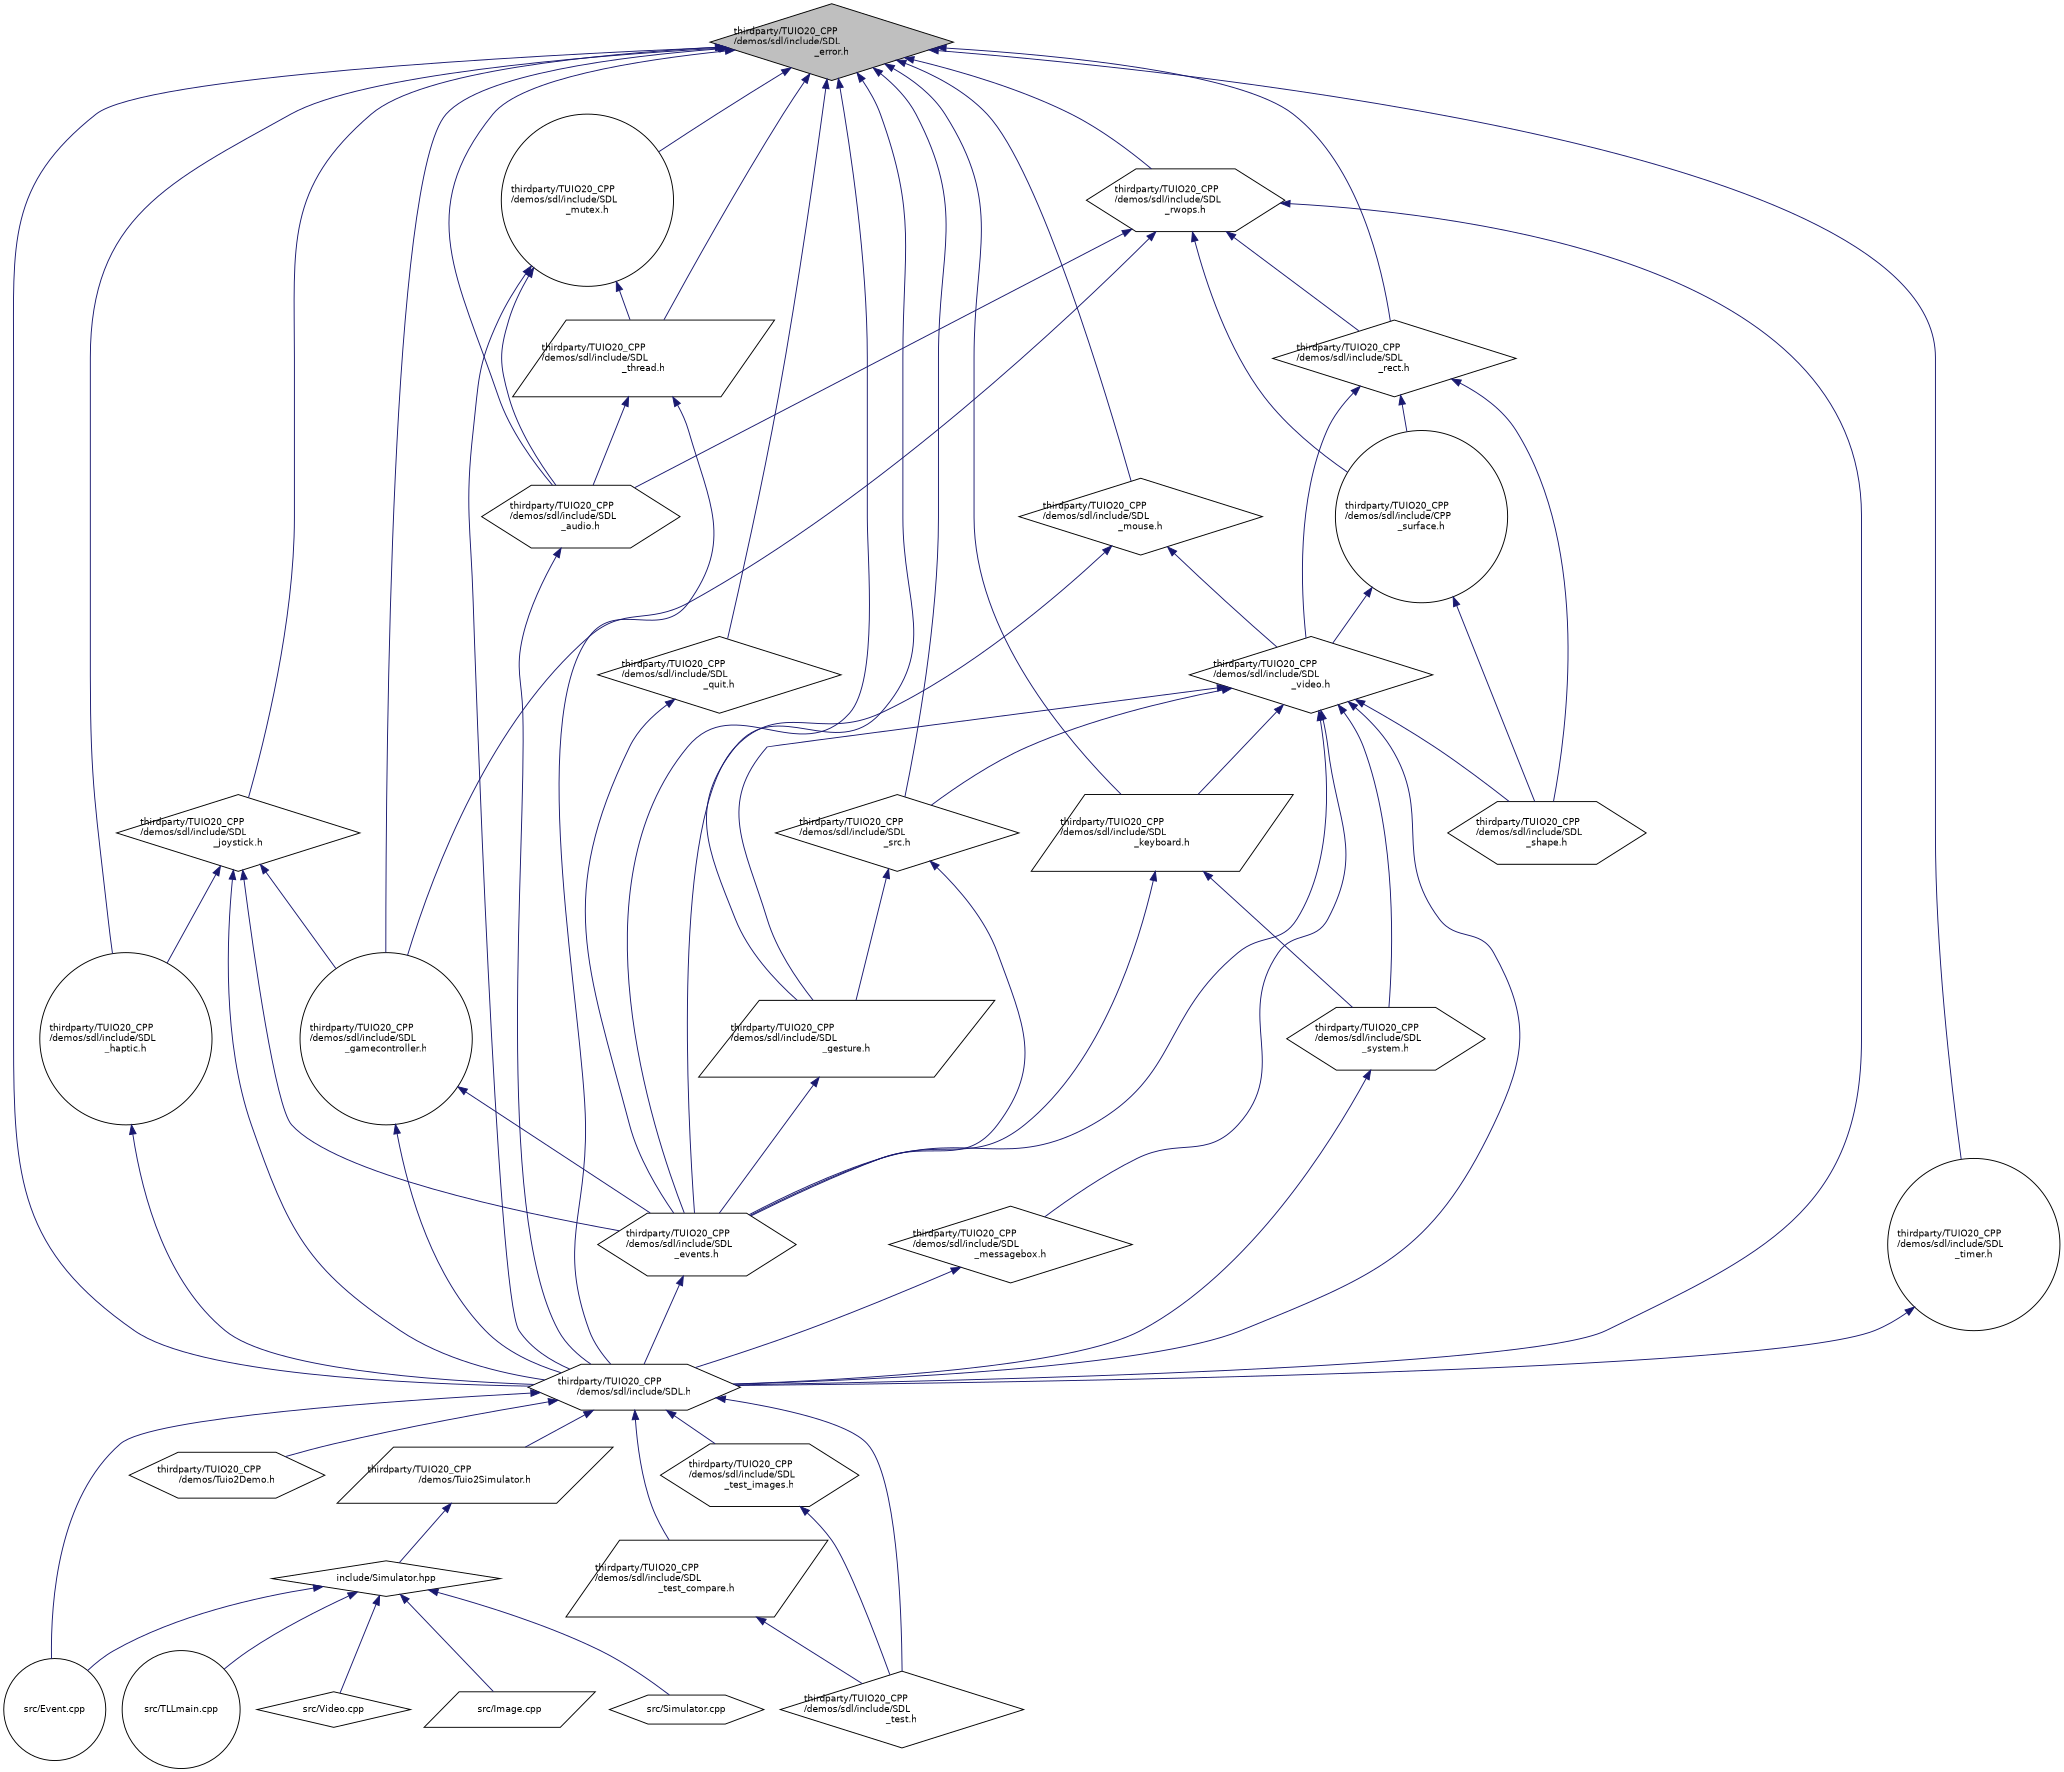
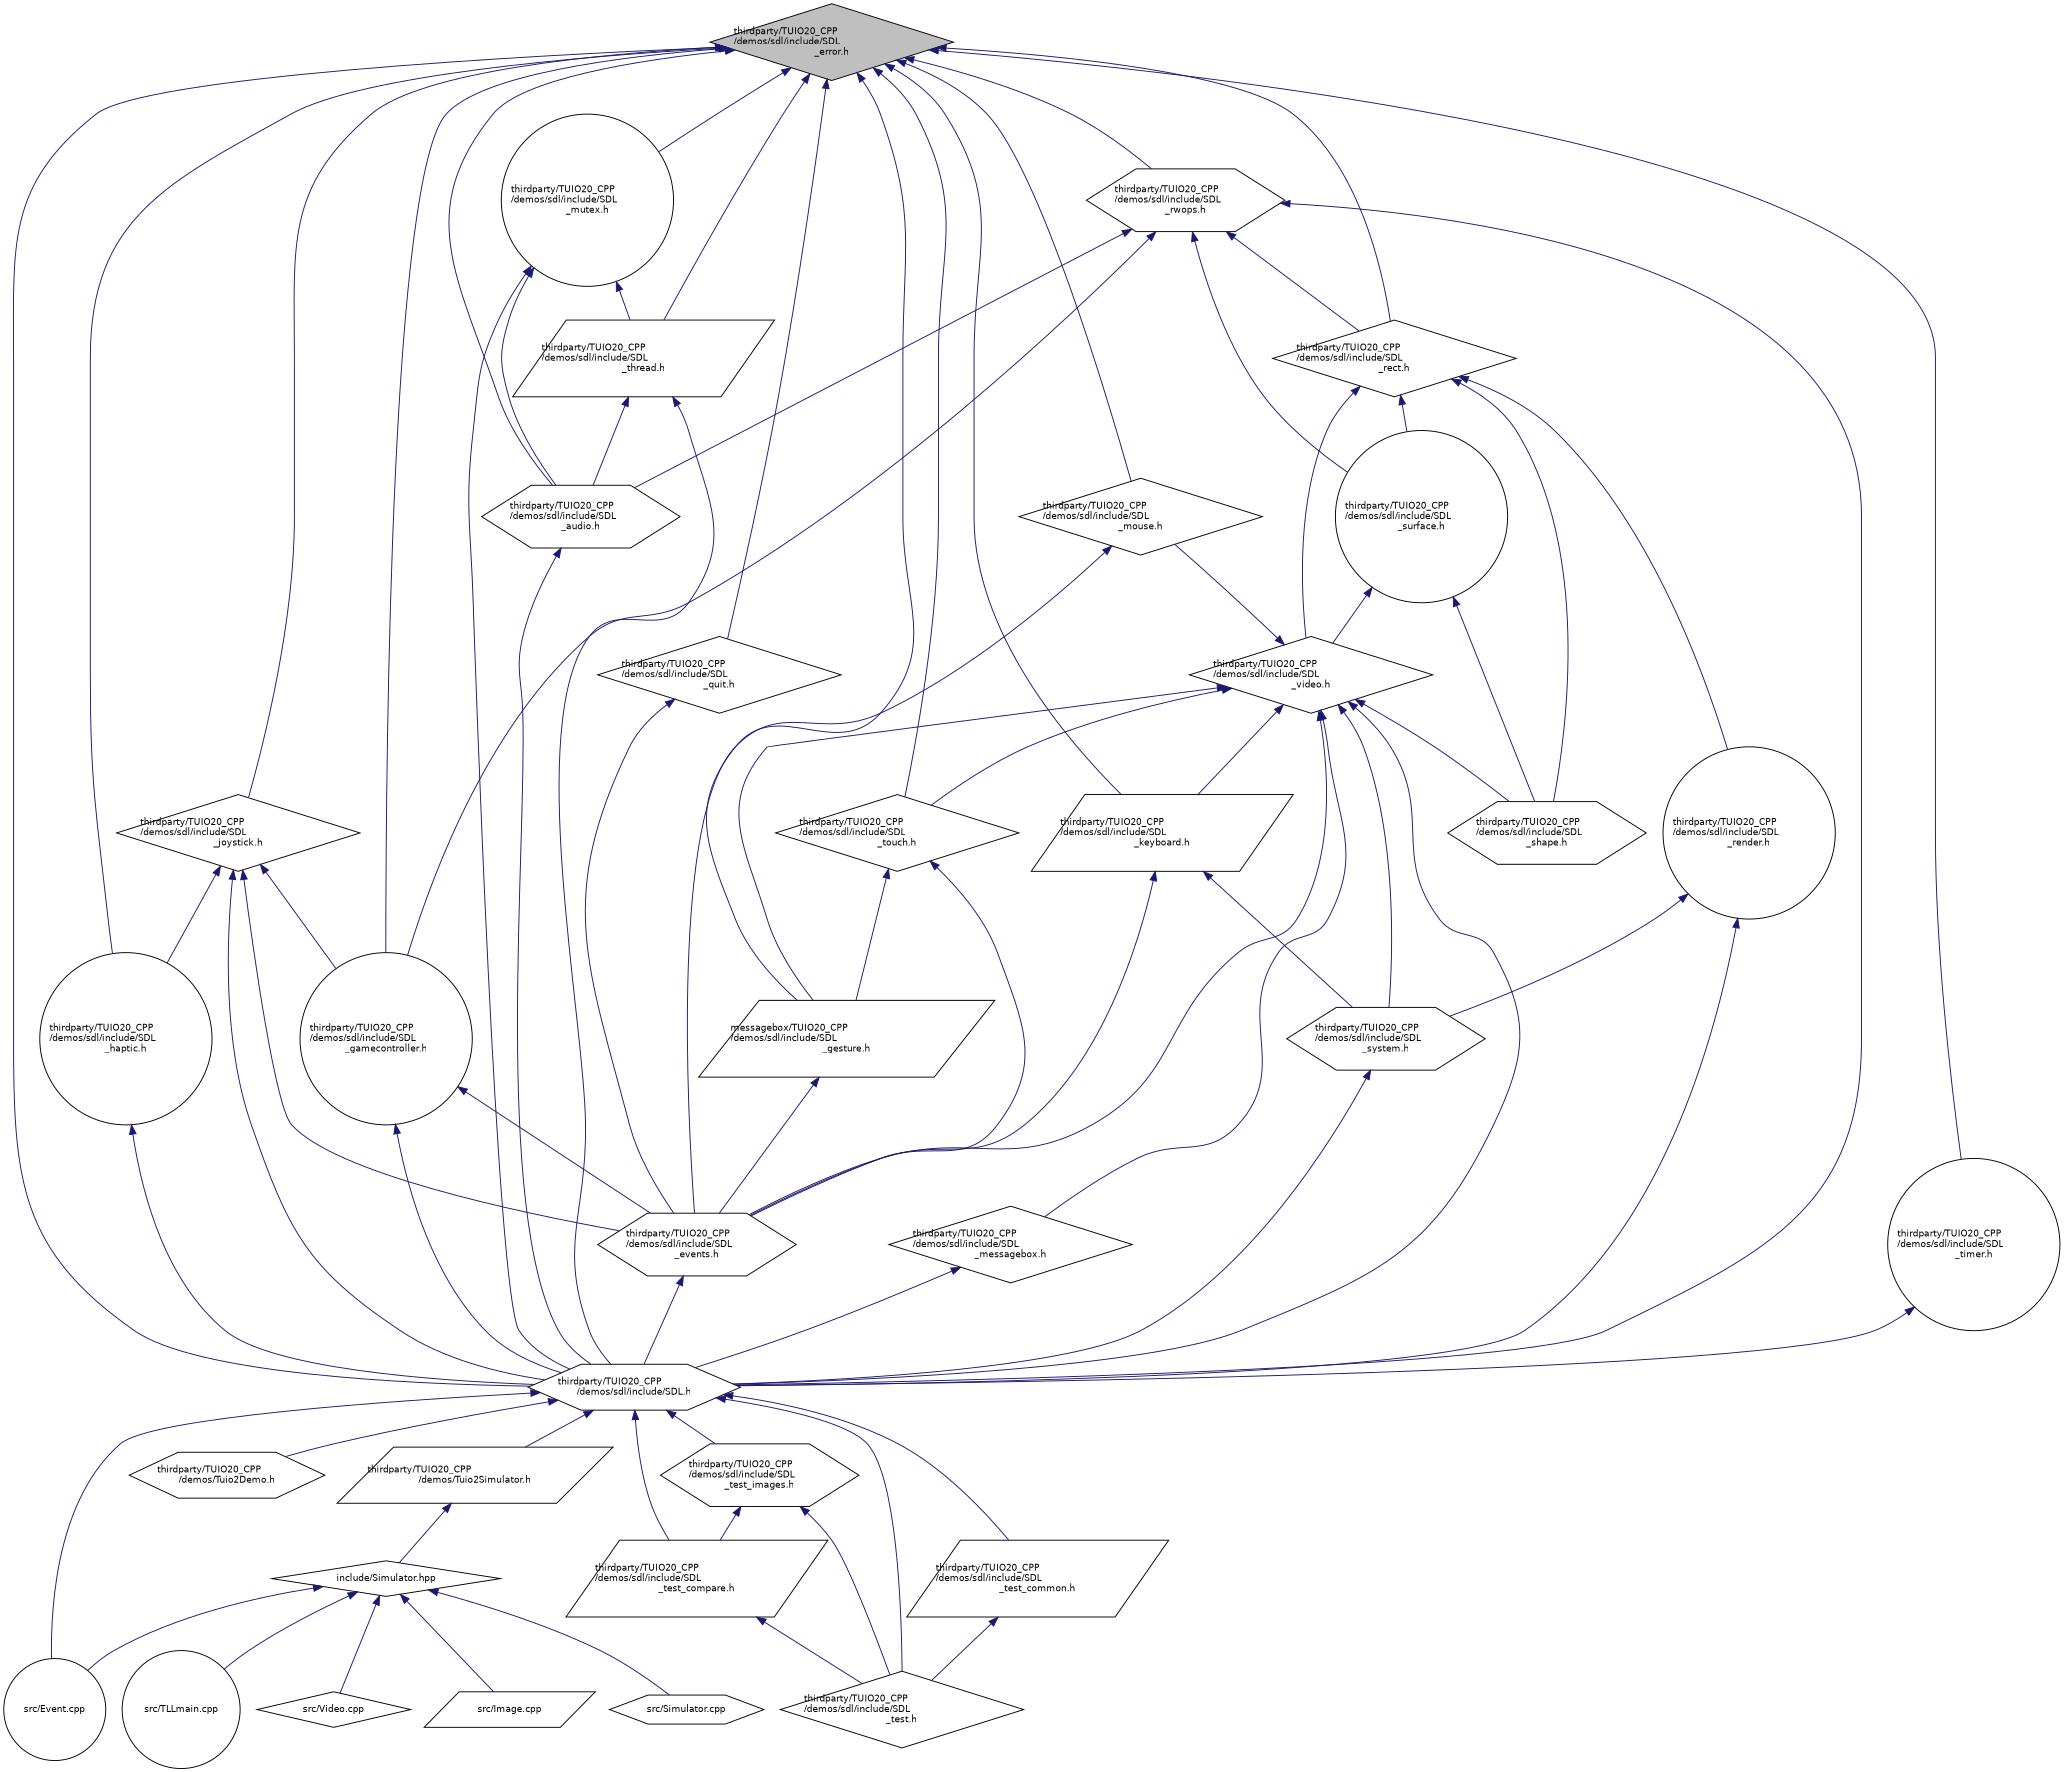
node "thirdparty/TUIO20_CPP /demos/sdl/include/CPP _surface.h": label "thirdparty/TUIO20_CPP /demos/sdl/include/CPP _surface.h" -> "thirdparty/TUIO20_CPP /demos/sdl/include/SDL _surface.h"
edge "thirdparty/TUIO20_CPP /demos/sdl/include/SDL _video.h" -> "thirdparty/TUIO20_CPP /demos/sdl/include/SDL _mouse.h": reversed
edge "thirdparty/TUIO20_CPP /demos/sdl/include/SDL _events.h" -> "thirdparty/TUIO20_CPP /demos/sdl/include/SDL _error.h": removed
node "thirdparty/TUIO20_CPP /demos/sdl/include/SDL _src.h": label "thirdparty/TUIO20_CPP /demos/sdl/include/SDL _src.h" -> "thirdparty/TUIO20_CPP /demos/sdl/include/SDL _touch.h"
node "thirdparty/TUIO20_CPP /demos/sdl/include/SDL _render.h": added
node "thirdparty/TUIO20_CPP /demos/sdl/include/SDL _gesture.h": label "thirdparty/TUIO20_CPP /demos/sdl/include/SDL _gesture.h" -> "messagebox/TUIO20_CPP /demos/sdl/include/SDL _gesture.h"
edge "thirdparty/TUIO20_CPP /demos/sdl/include/SDL _test_compare.h" -> "thirdparty/TUIO20_CPP /demos/sdl/include/SDL _test_images.h": added
node "thirdparty/TUIO20_CPP /demos/sdl/include/SDL _test_common.h": added
